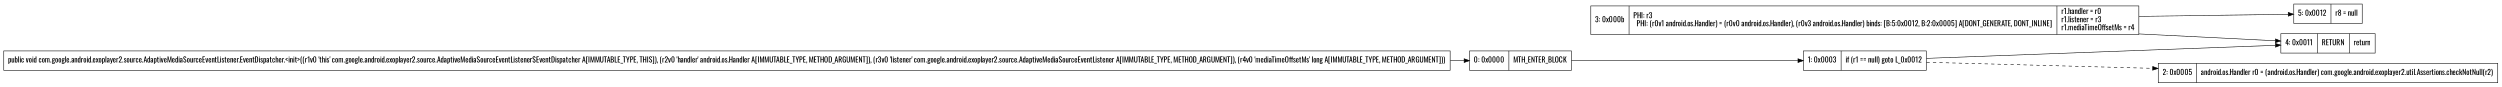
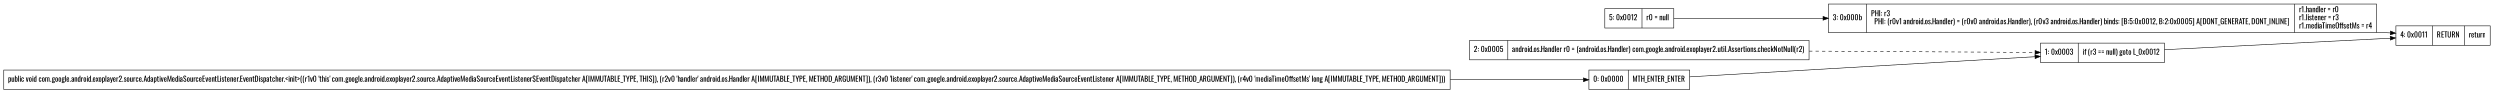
node "5: 0x0012": text "r8 = null" -> "r0 = null"
edge "3: 0x000b" -> "5: 0x0012": reversed
node "0: 0x0000": text "MTH_ENTER_BLOCK" -> "MTH_ENTER_ENTER"
node "1: 0x0003": text "if (r1 == null) goto L_0x0012" -> "if (r3 == null) goto L_0x0012"
edge "1: 0x0003" -> "2: 0x0005": reversed
